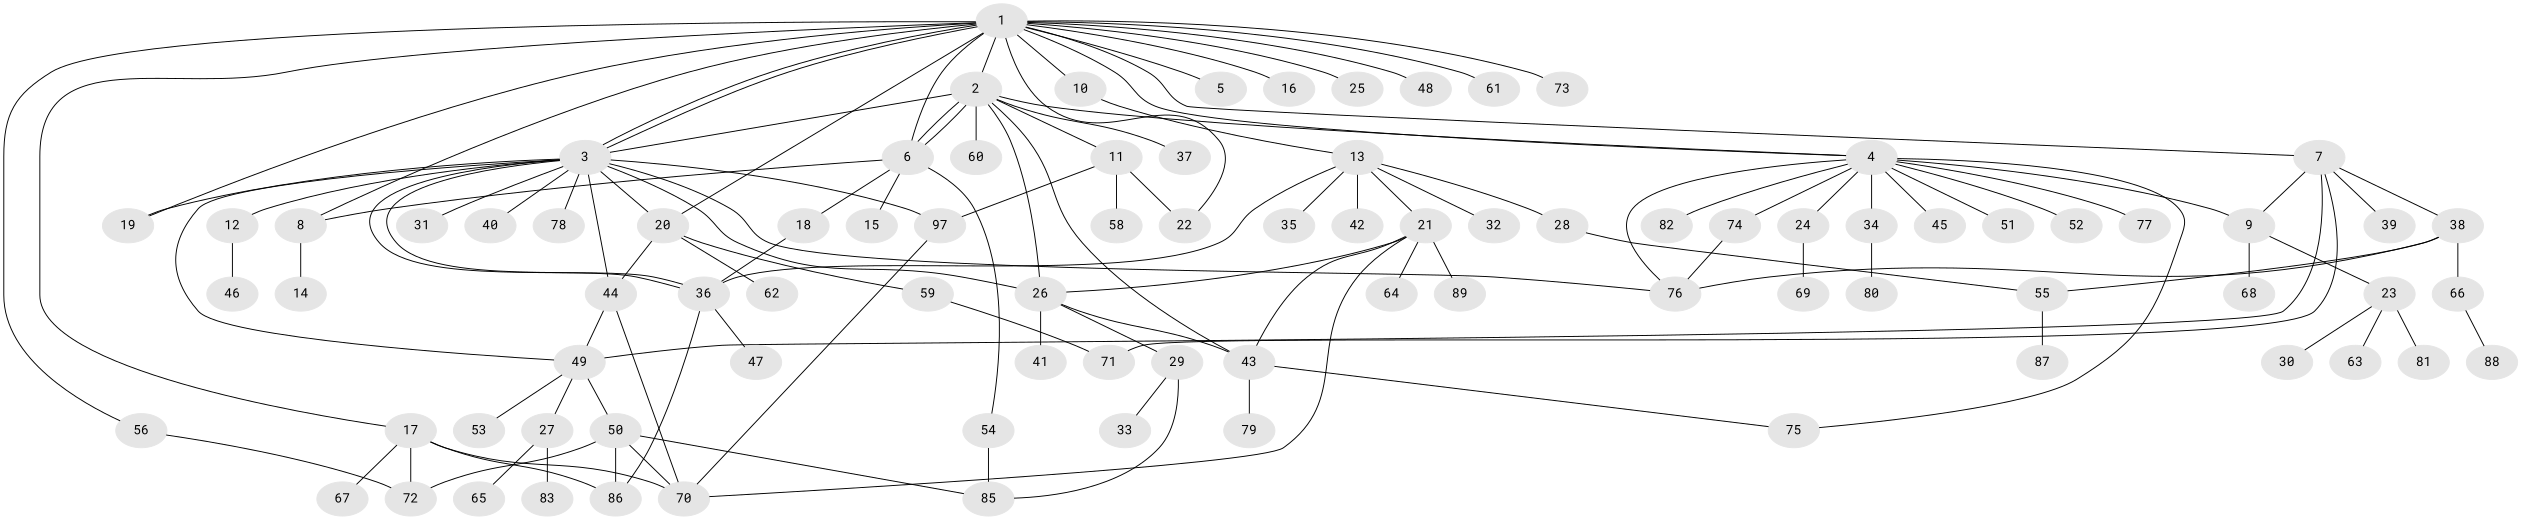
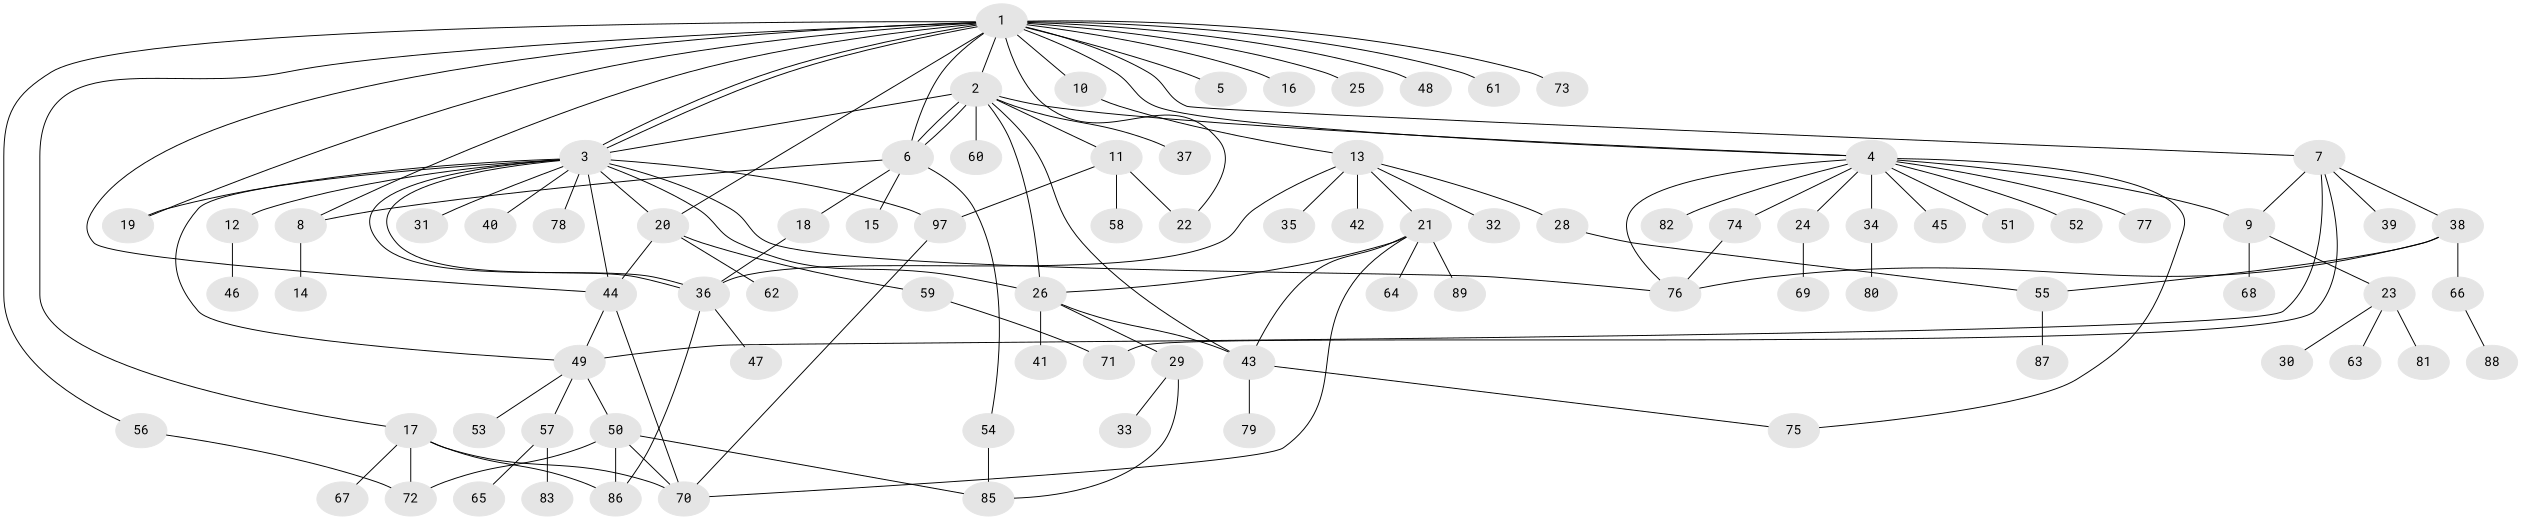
edge "1" -- "44": added
node "27": label "27" -> "57"
